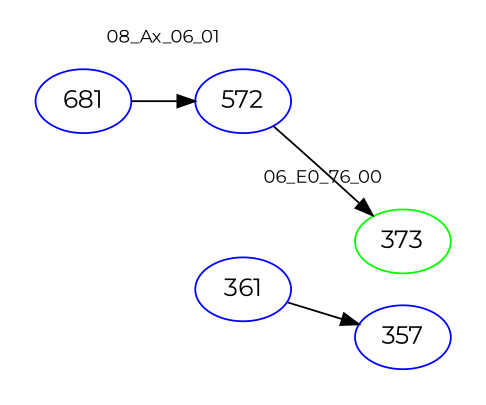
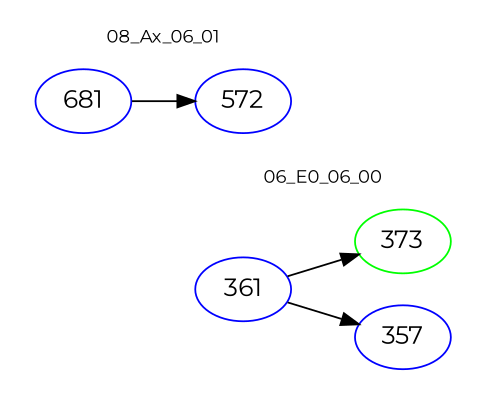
edge "572" -> "373": now "361" -> "373"
cluster "06_E0_76_00": label "06_E0_76_00" -> "06_E0_06_00"
